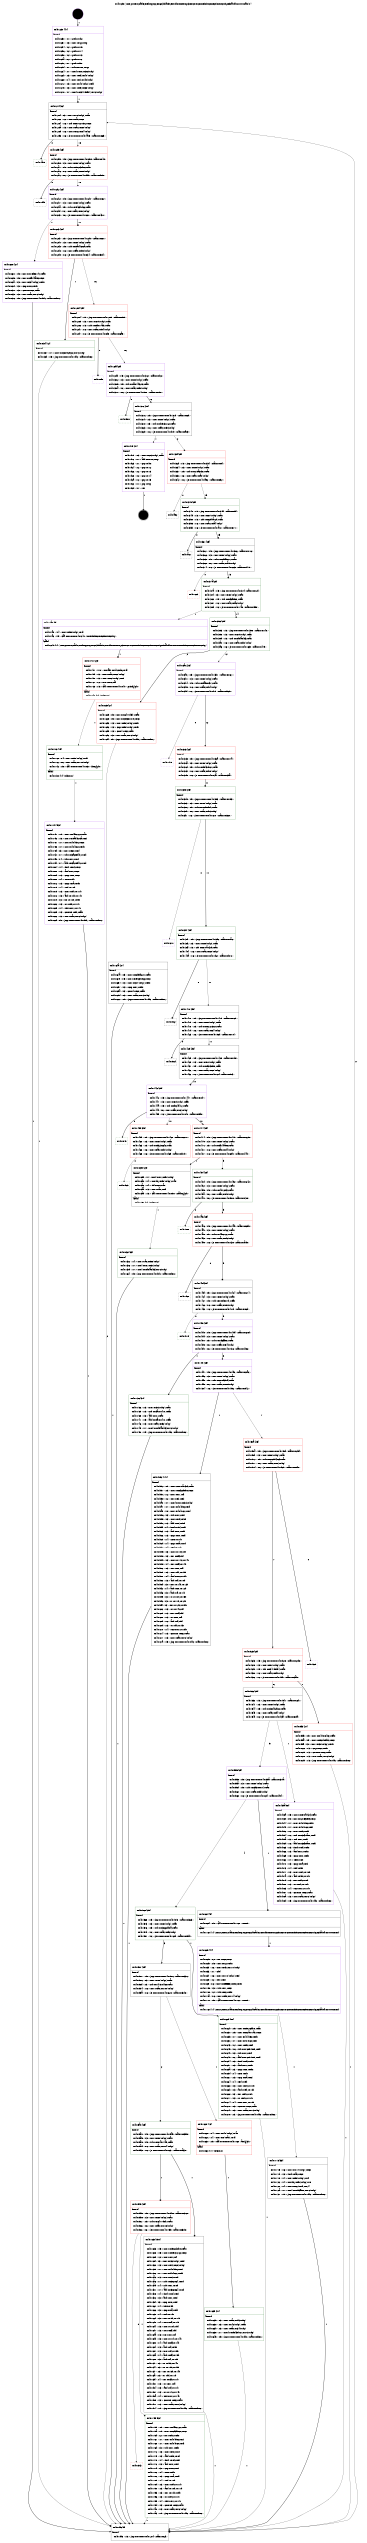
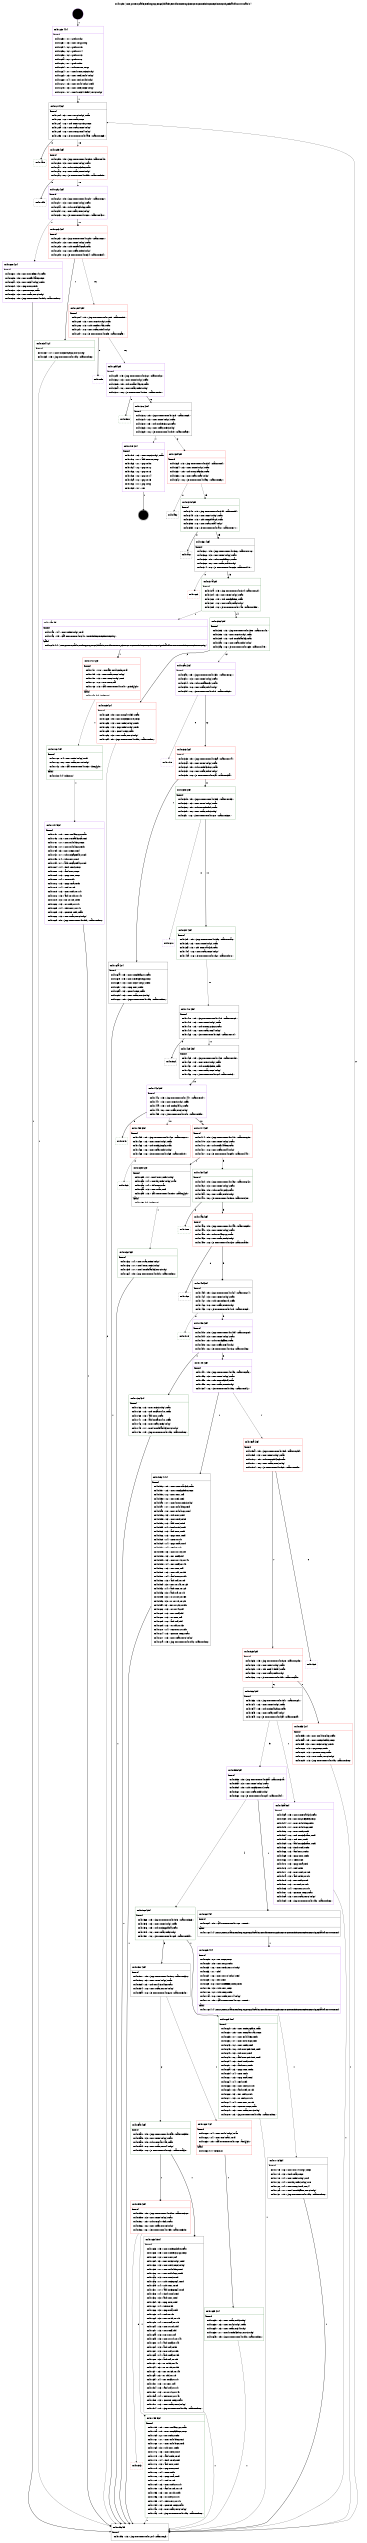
edge "0x4013c5 [25]" -> "0x40164a [27]": added, label "1"
node "0x401dc2": removed
